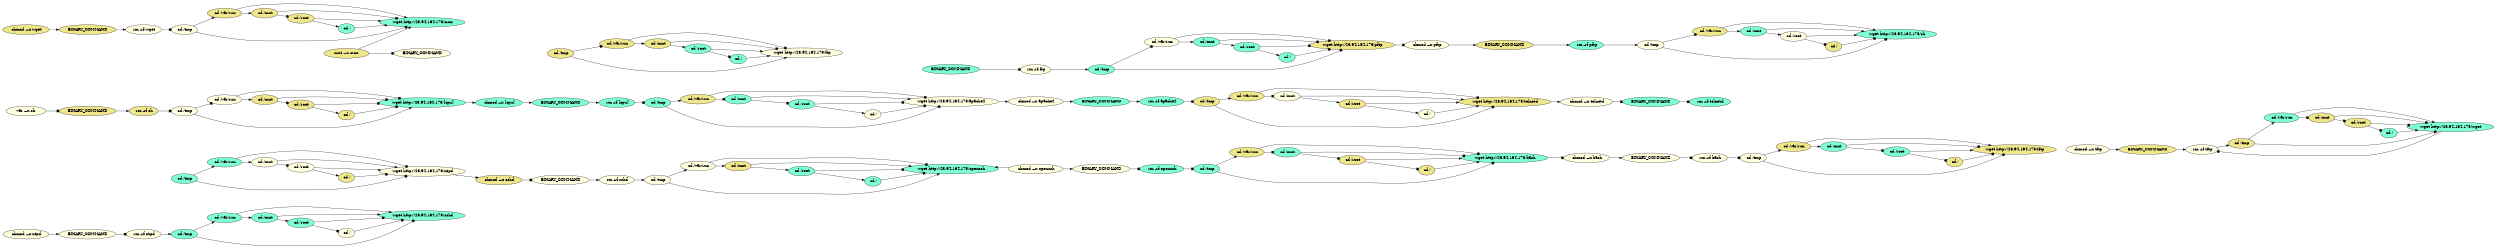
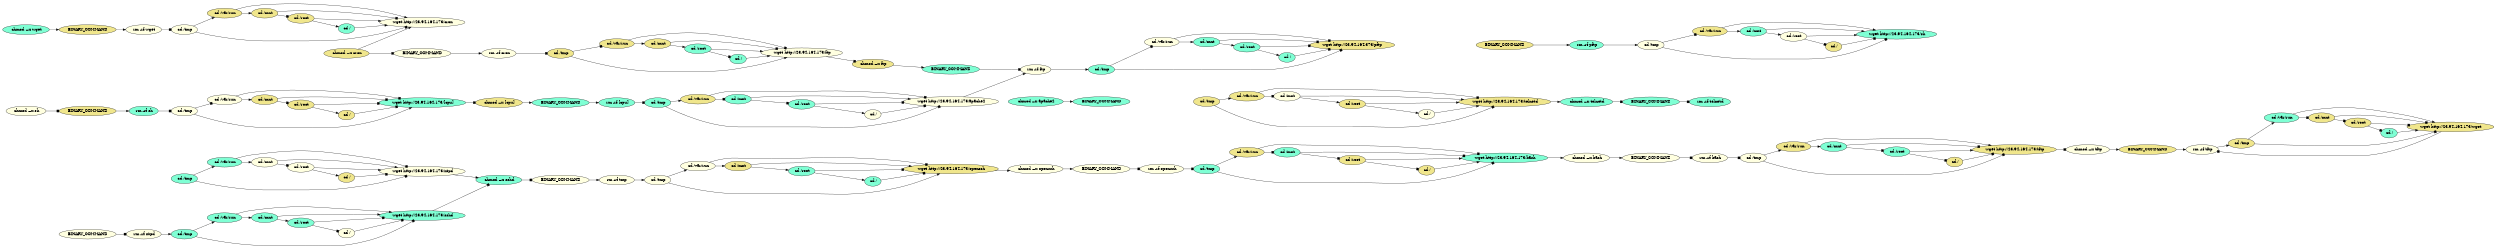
node "wget http://23.94.164.173/cron": fillcolor aquamarine -> lightyellow
node "chmod +x wget": fillcolor khaki -> aquamarine
node "wget http://23.94.164.173/pftp": label "wget http://23.94.164.173/pftp" -> "wget http://23.94.164.373/pftp"
node "chmod +x pftp": removed
node "mnt +x cron": label "mnt +x cron" -> "chmod +x cron"
node "rm -rf cron": added
node "chmod +x ftp": added
edge "wget http://23.94.164.173/apache2" -> "chmod +x apache2": now "wget http://23.94.164.173/apache2" -> "rm -rf ftp"
node "chmod +x apache2": fillcolor lightyellow -> aquamarine
node "rm -rf apache2": removed
node "chmod +x telnetd": fillcolor lightyellow -> aquamarine
edge "wget http://23.94.164.173/[cpu]" -> "chmod +x [cpu]": arrowhead normal -> box
node "chmod +x [cpu]": fillcolor aquamarine -> khaki
node "var +x sh": label "var +x sh" -> "chmod +x sh"
node "rm -rf sh": fillcolor khaki -> aquamarine
node "wget http://23.94.164.173/wget": fillcolor aquamarine -> khaki
edge "wget http://23.94.164.173/tftp" -> "chmod +x tftp": added
edge "wget http://23.94.164.173/bash" -> "chmod +x bash": arrowhead box -> normal
edge "chmod +x openssh" -> "wget http://23.94.164.173/openssh": reversed
node "wget http://23.94.164.173/openssh": fillcolor aquamarine -> khaki
node "rm -rf openssh": fillcolor aquamarine -> lightyellow
node "chmod +x sshd": fillcolor khaki -> aquamarine
node "rm -rf sshd": label "rm -rf sshd" -> "rm -rf tmp"
edge "wget http://23.94.164.173/sshd" -> "chmod +x sshd": added
node "chmod +x ntpd": removed
